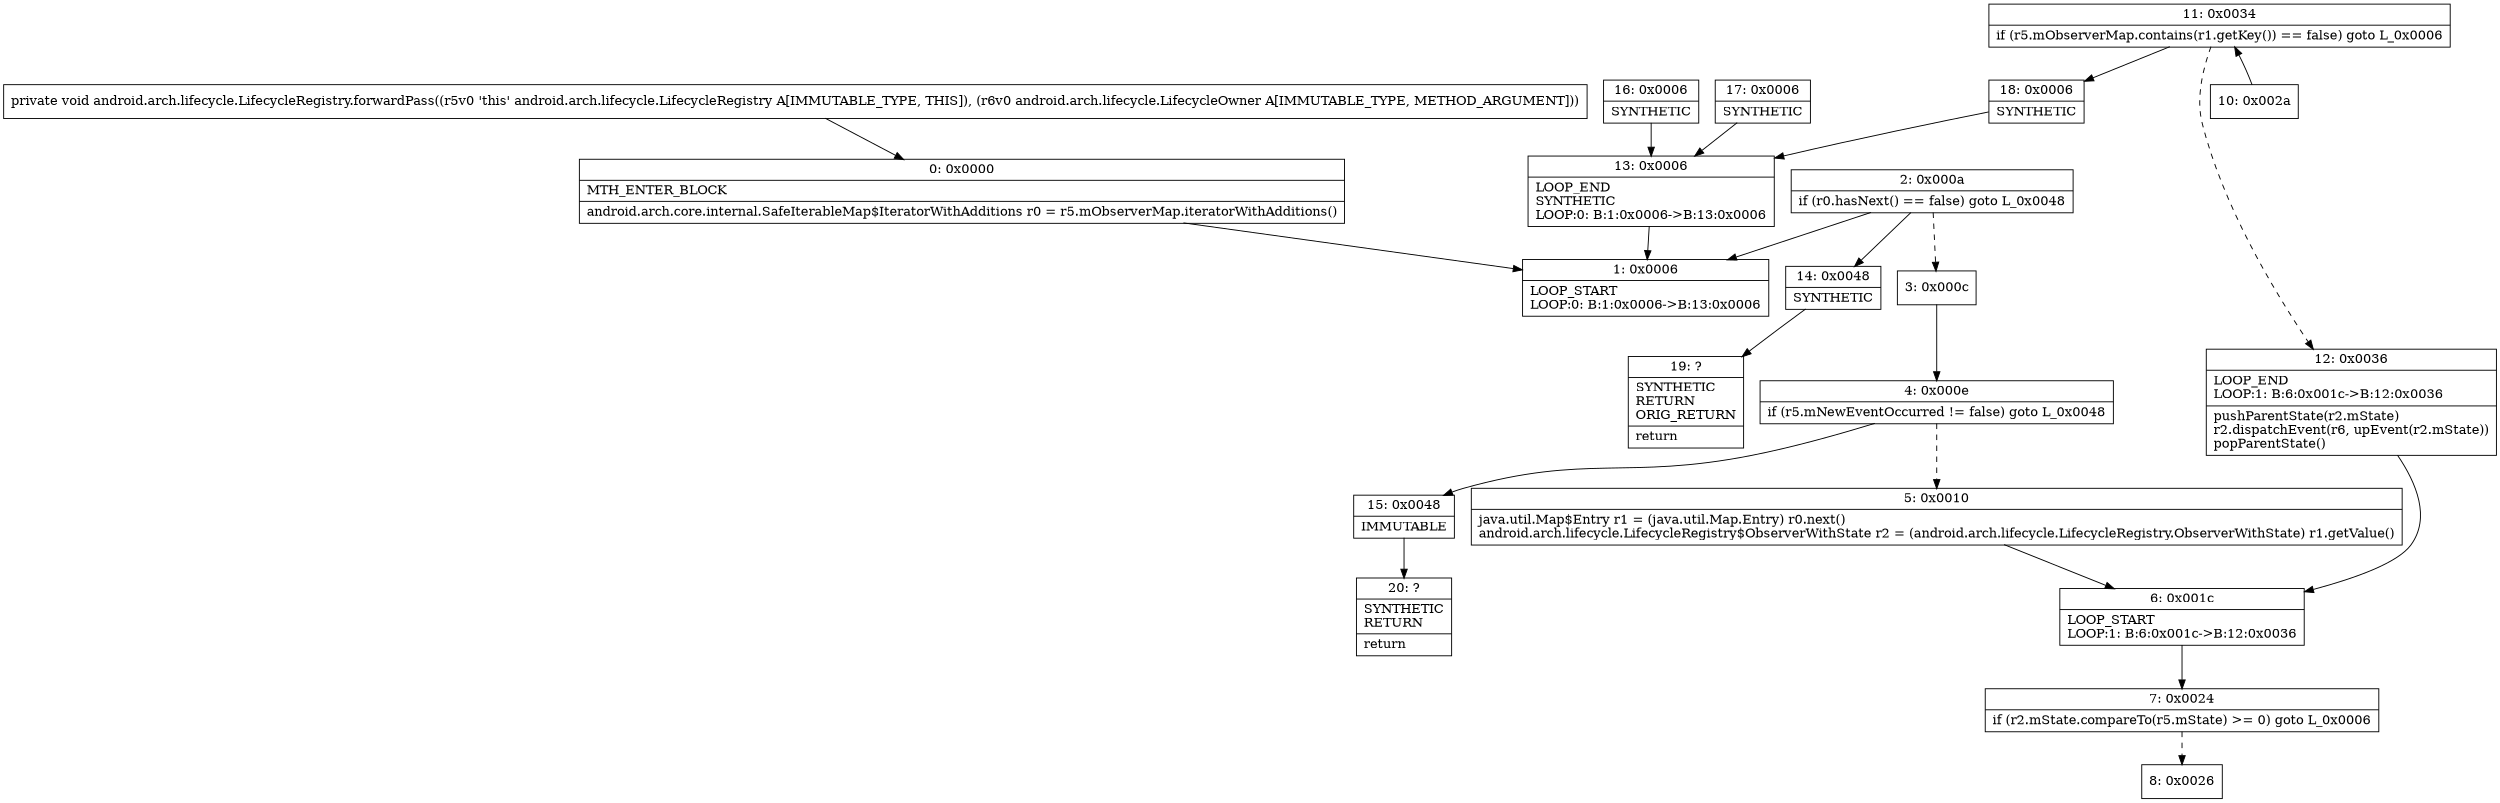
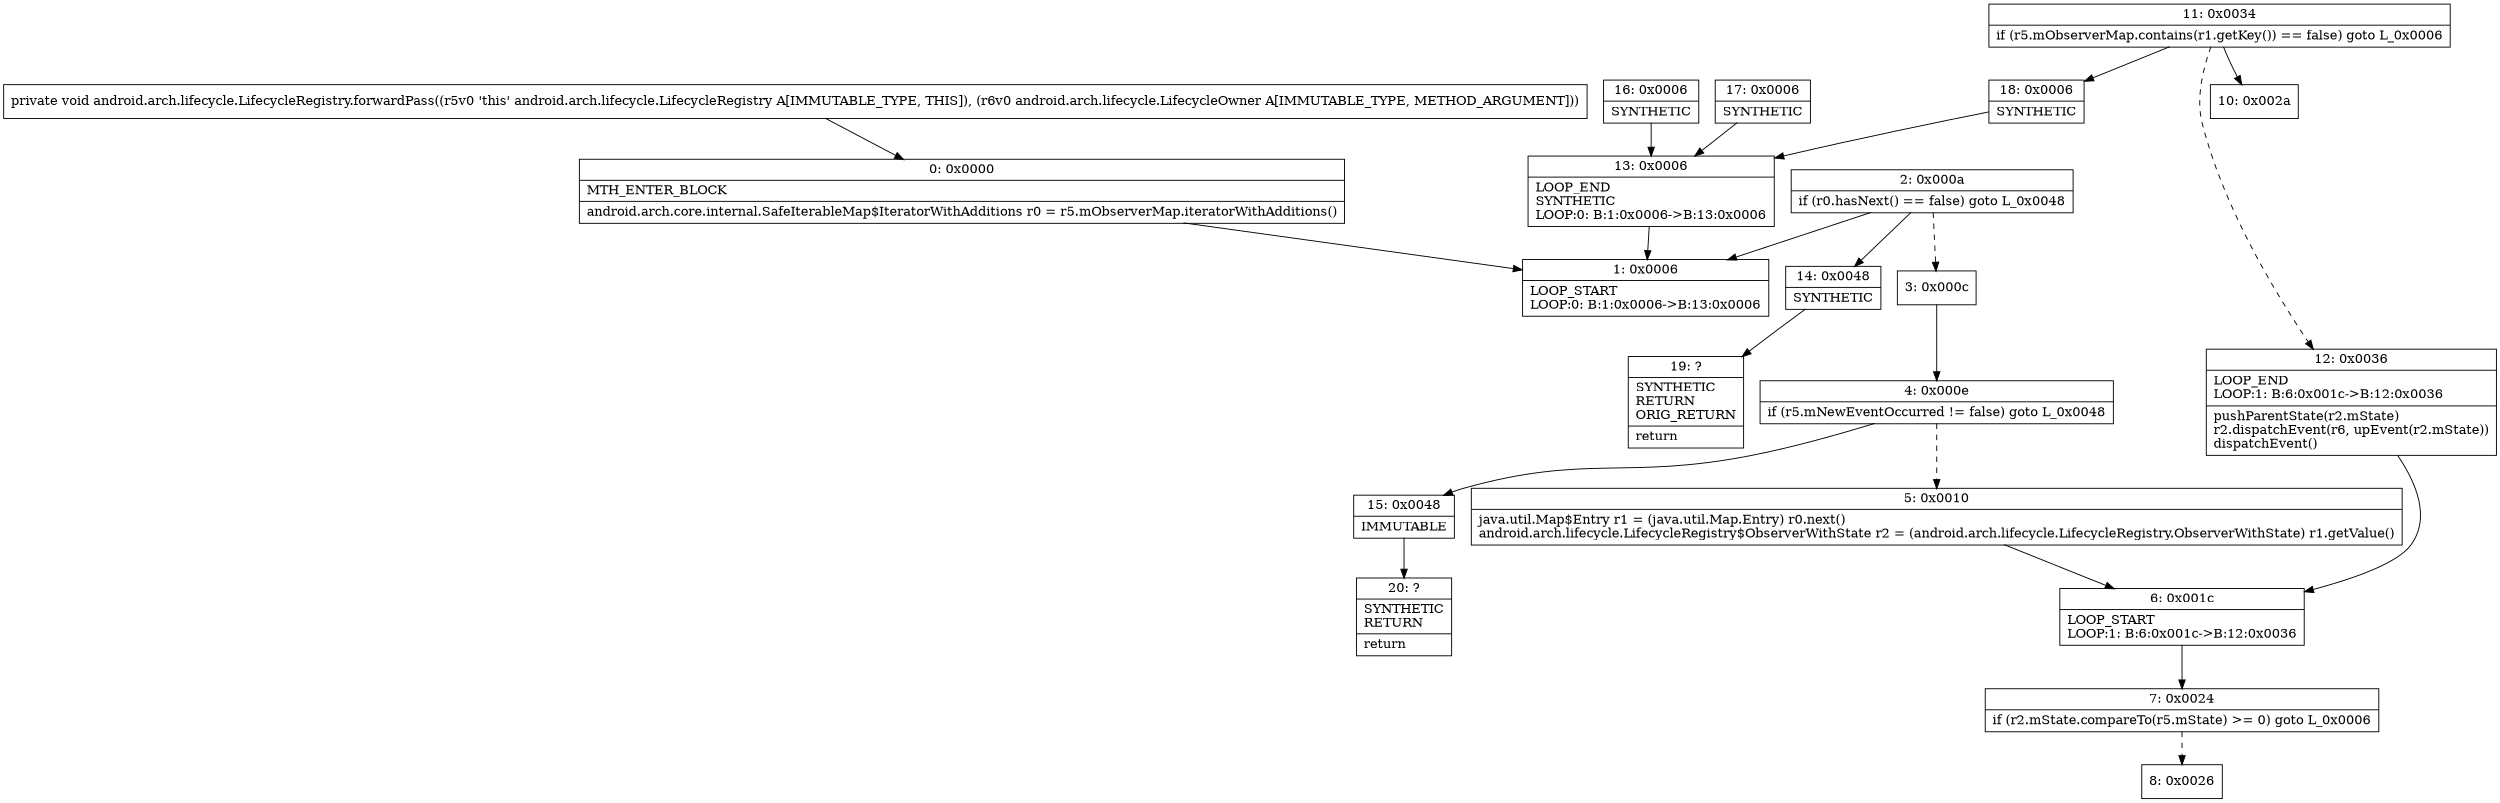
edge "10: 0x002a" -> "11: 0x0034": reversed
node "12: 0x0036": text "popParentState()" -> "dispatchEvent()"
